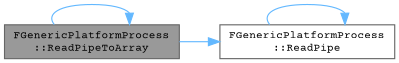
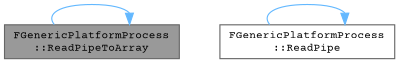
edge "FGenericPlatformProcess ::ReadPipeToArray" -> "FGenericPlatformProcess ::ReadPipe": removed
